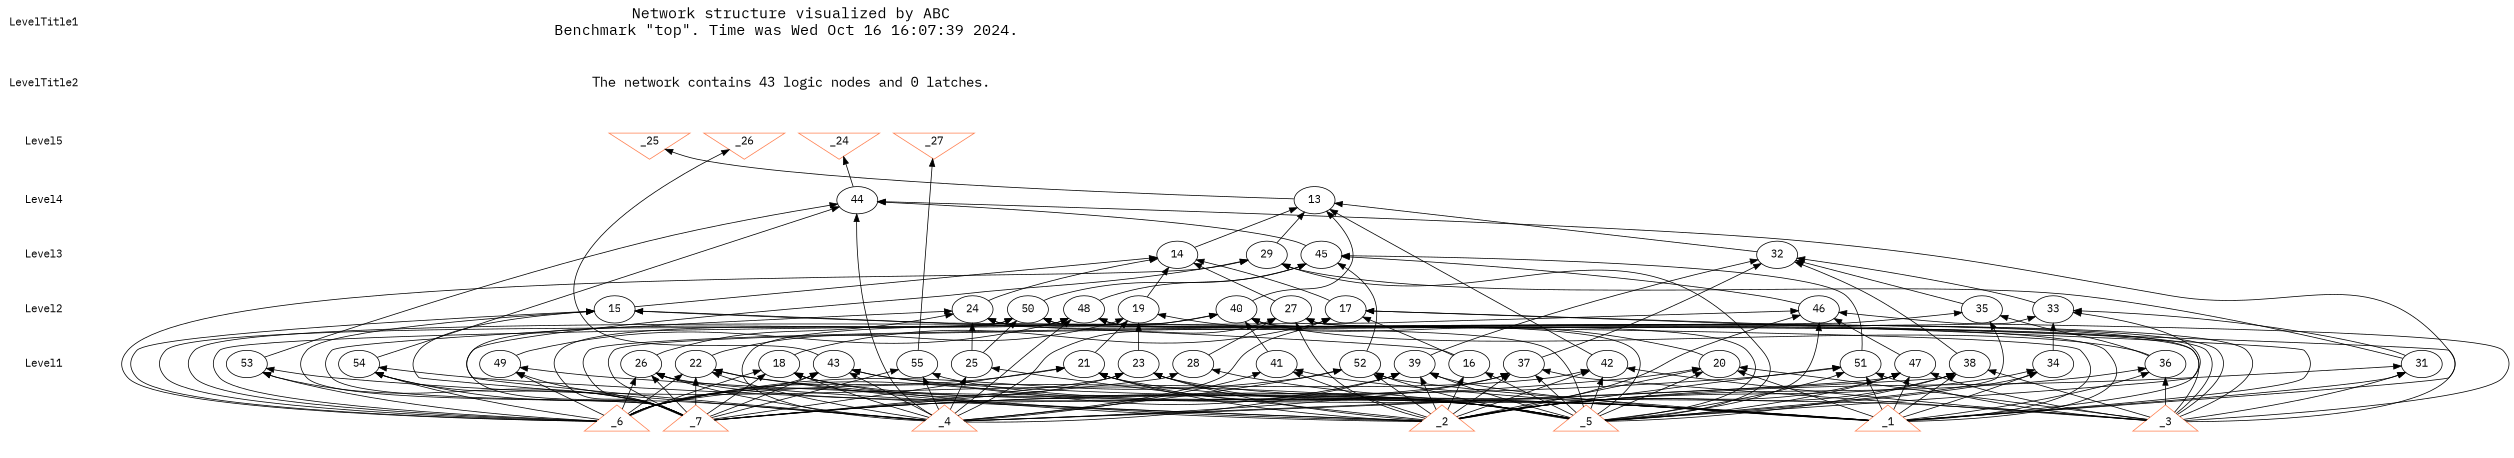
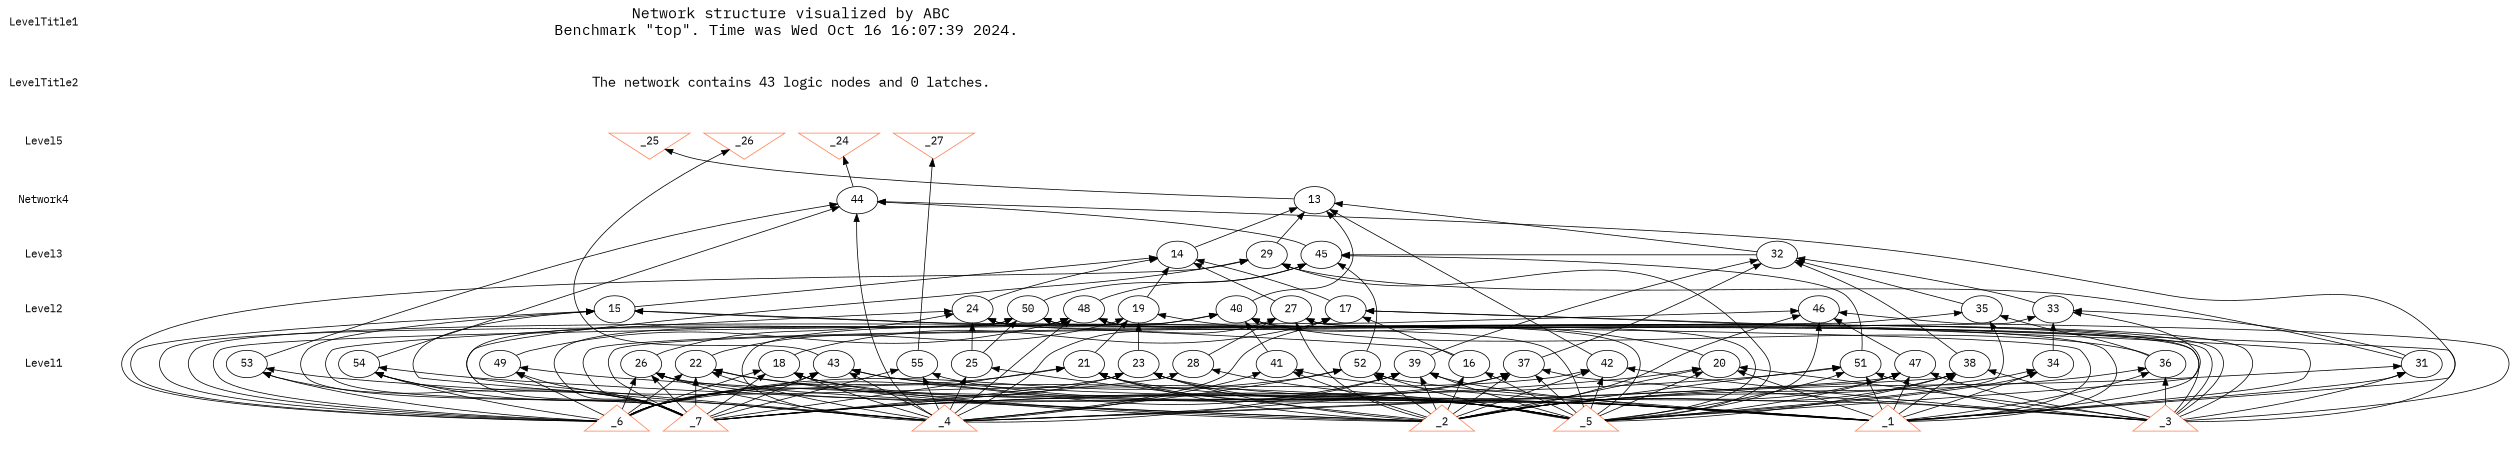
node "Level4": label "Level4" -> "Network4"
edge "46" -> "45": now "32" -> "45"
